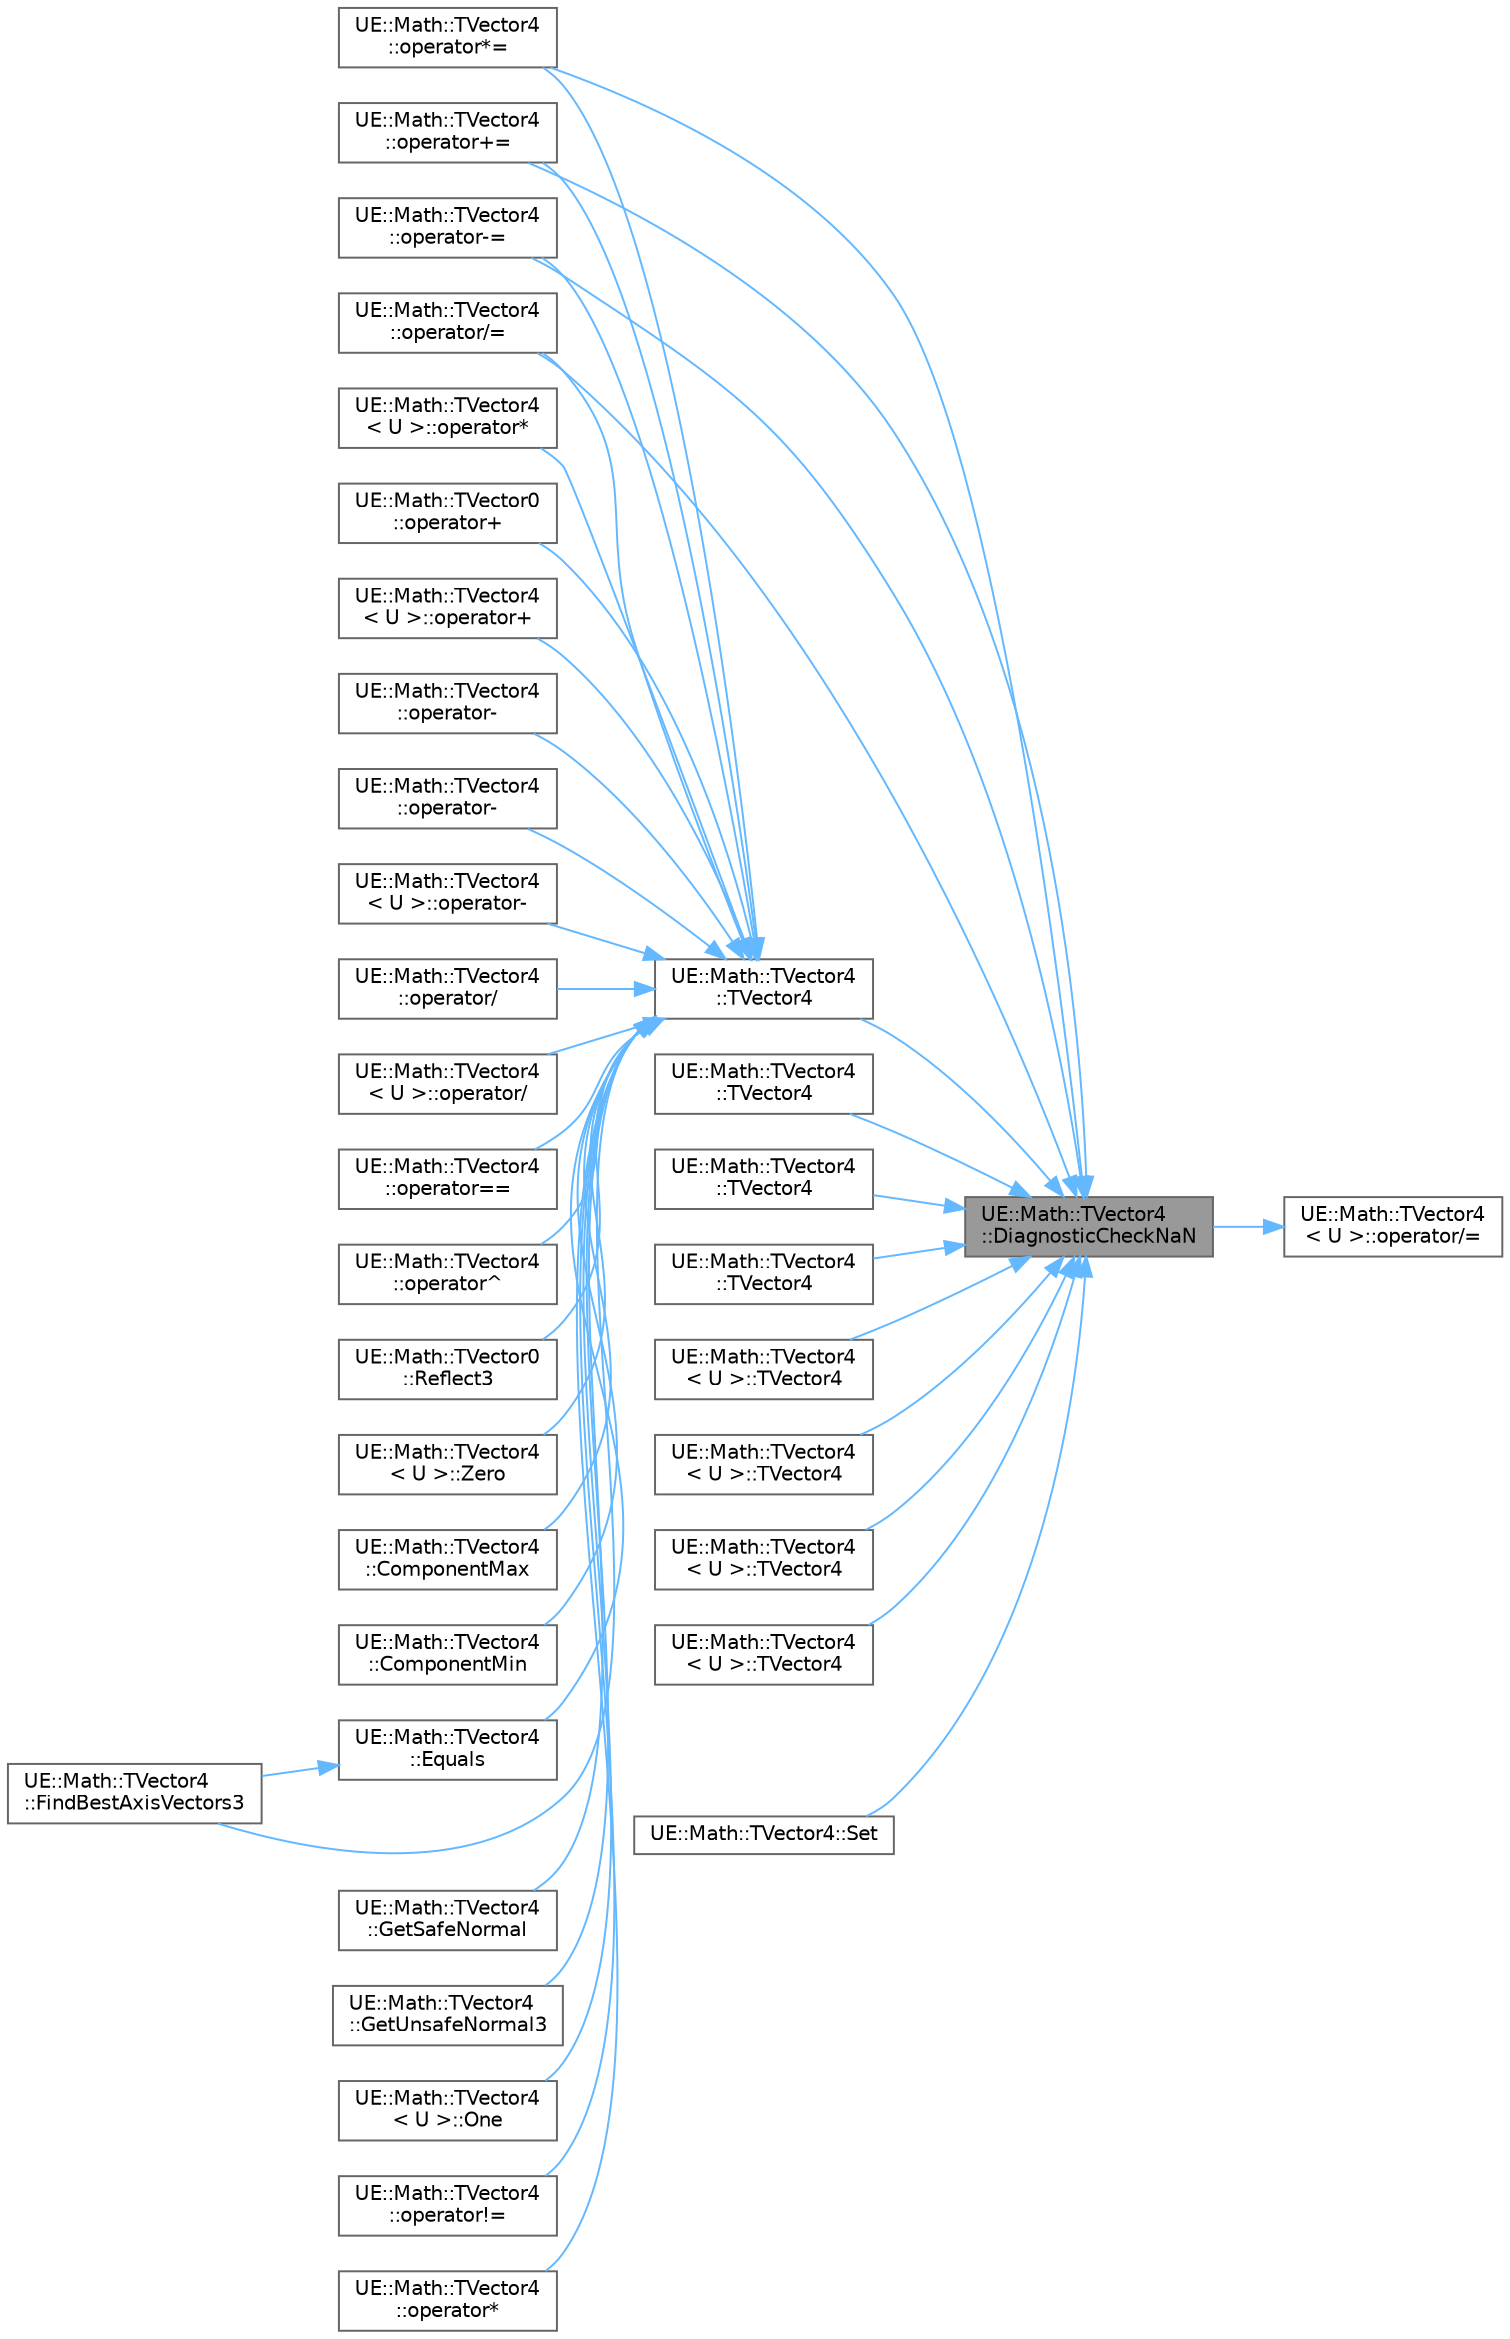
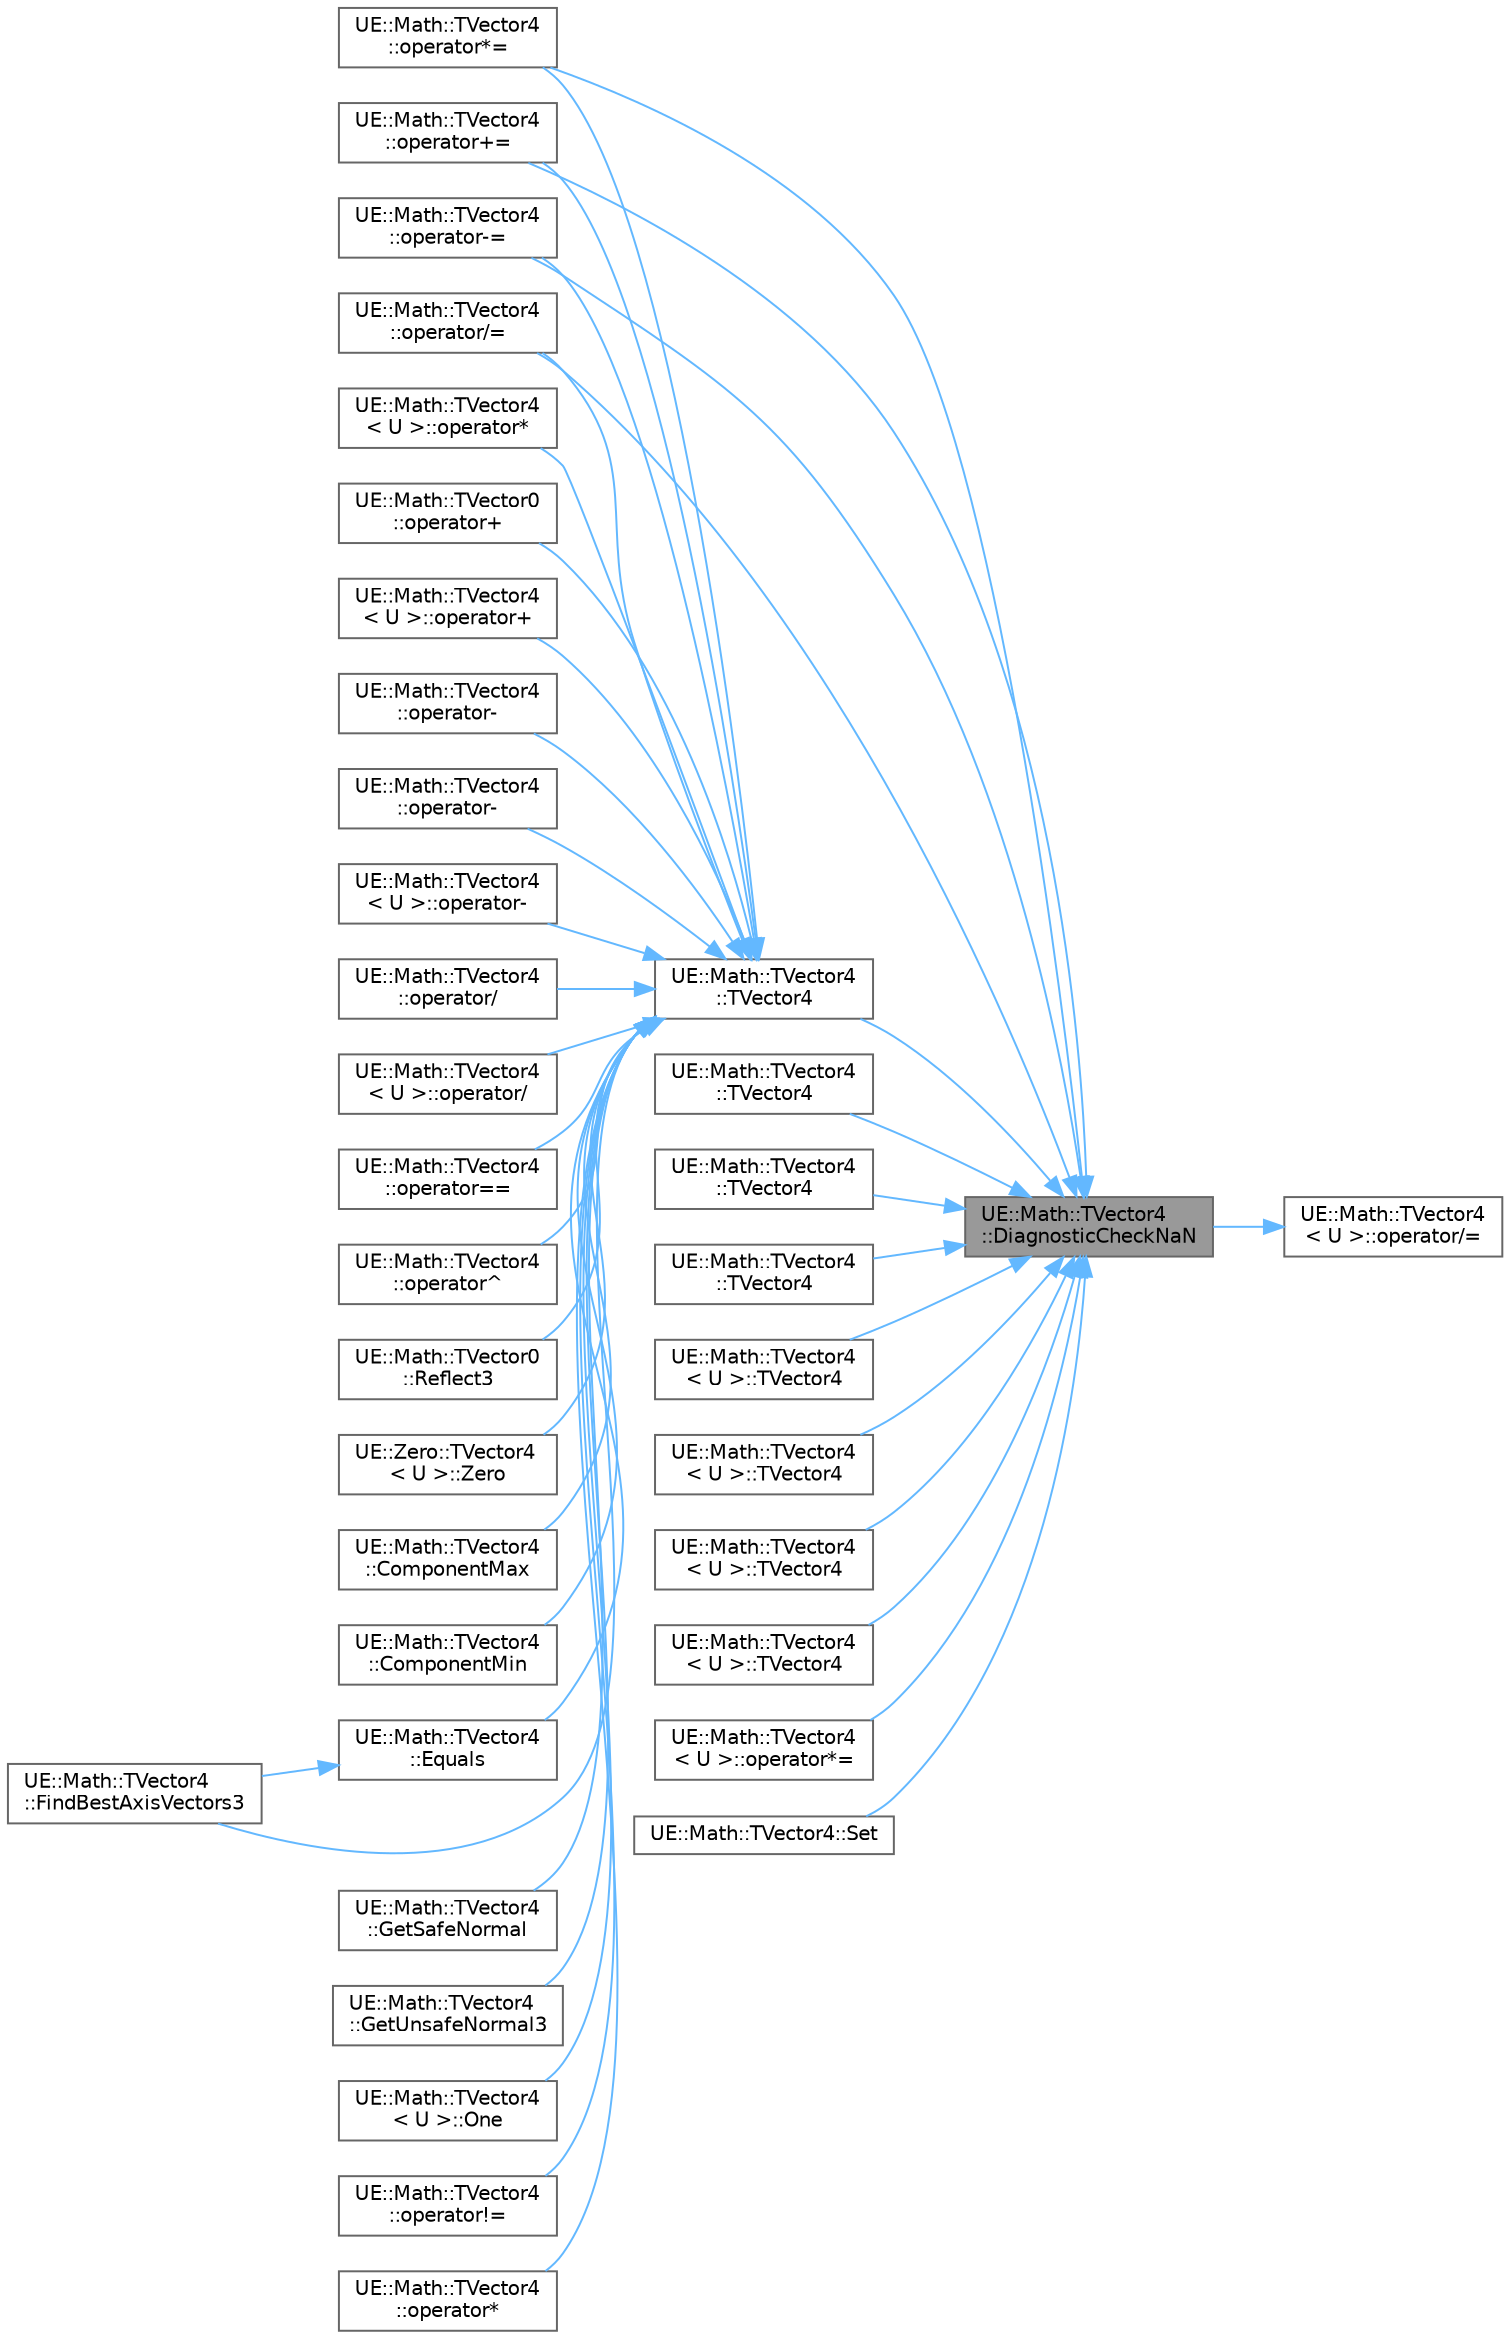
node "UE::Math::TVector4 < U >::Zero": label "UE::Math::TVector4 < U >::Zero" -> "UE::Zero::TVector4 < U >::Zero"
node "UE::Math::TVector4 < U >::operator*=": added
